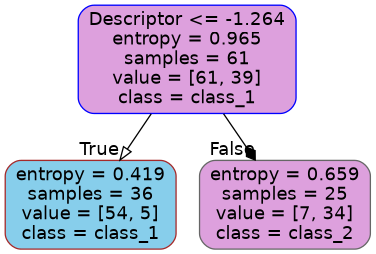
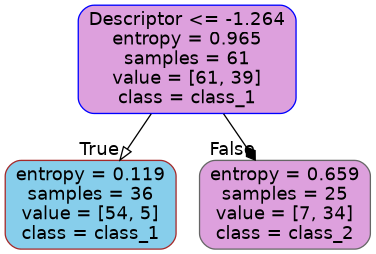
node "entropy = 0.419 samples = 36 value = [54, 5] class = class_1": label "entropy = 0.419 samples = 36 value = [54, 5] class = class_1" -> "entropy = 0.119 samples = 36 value = [54, 5] class = class_1"
